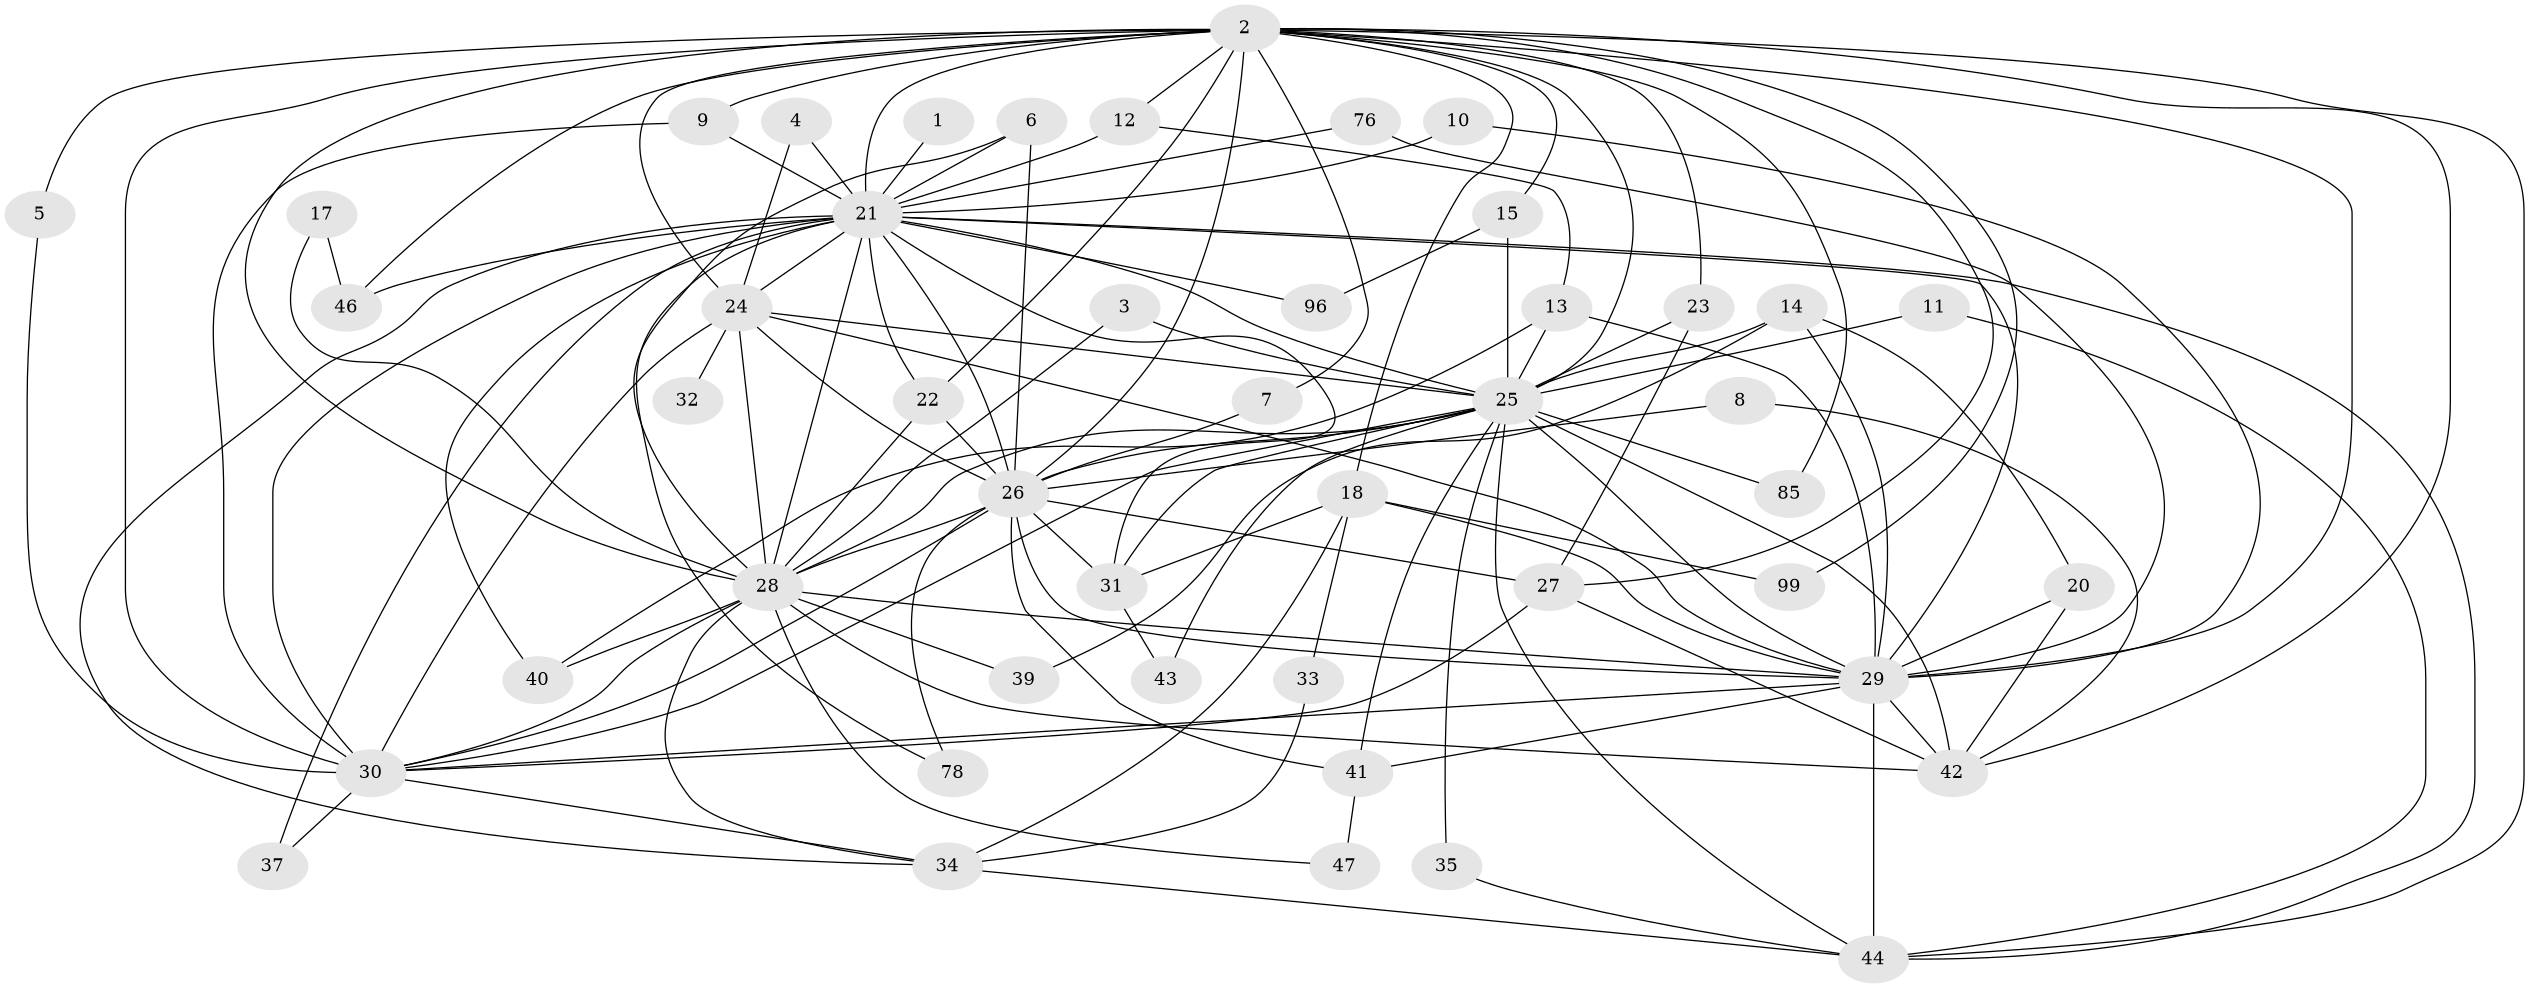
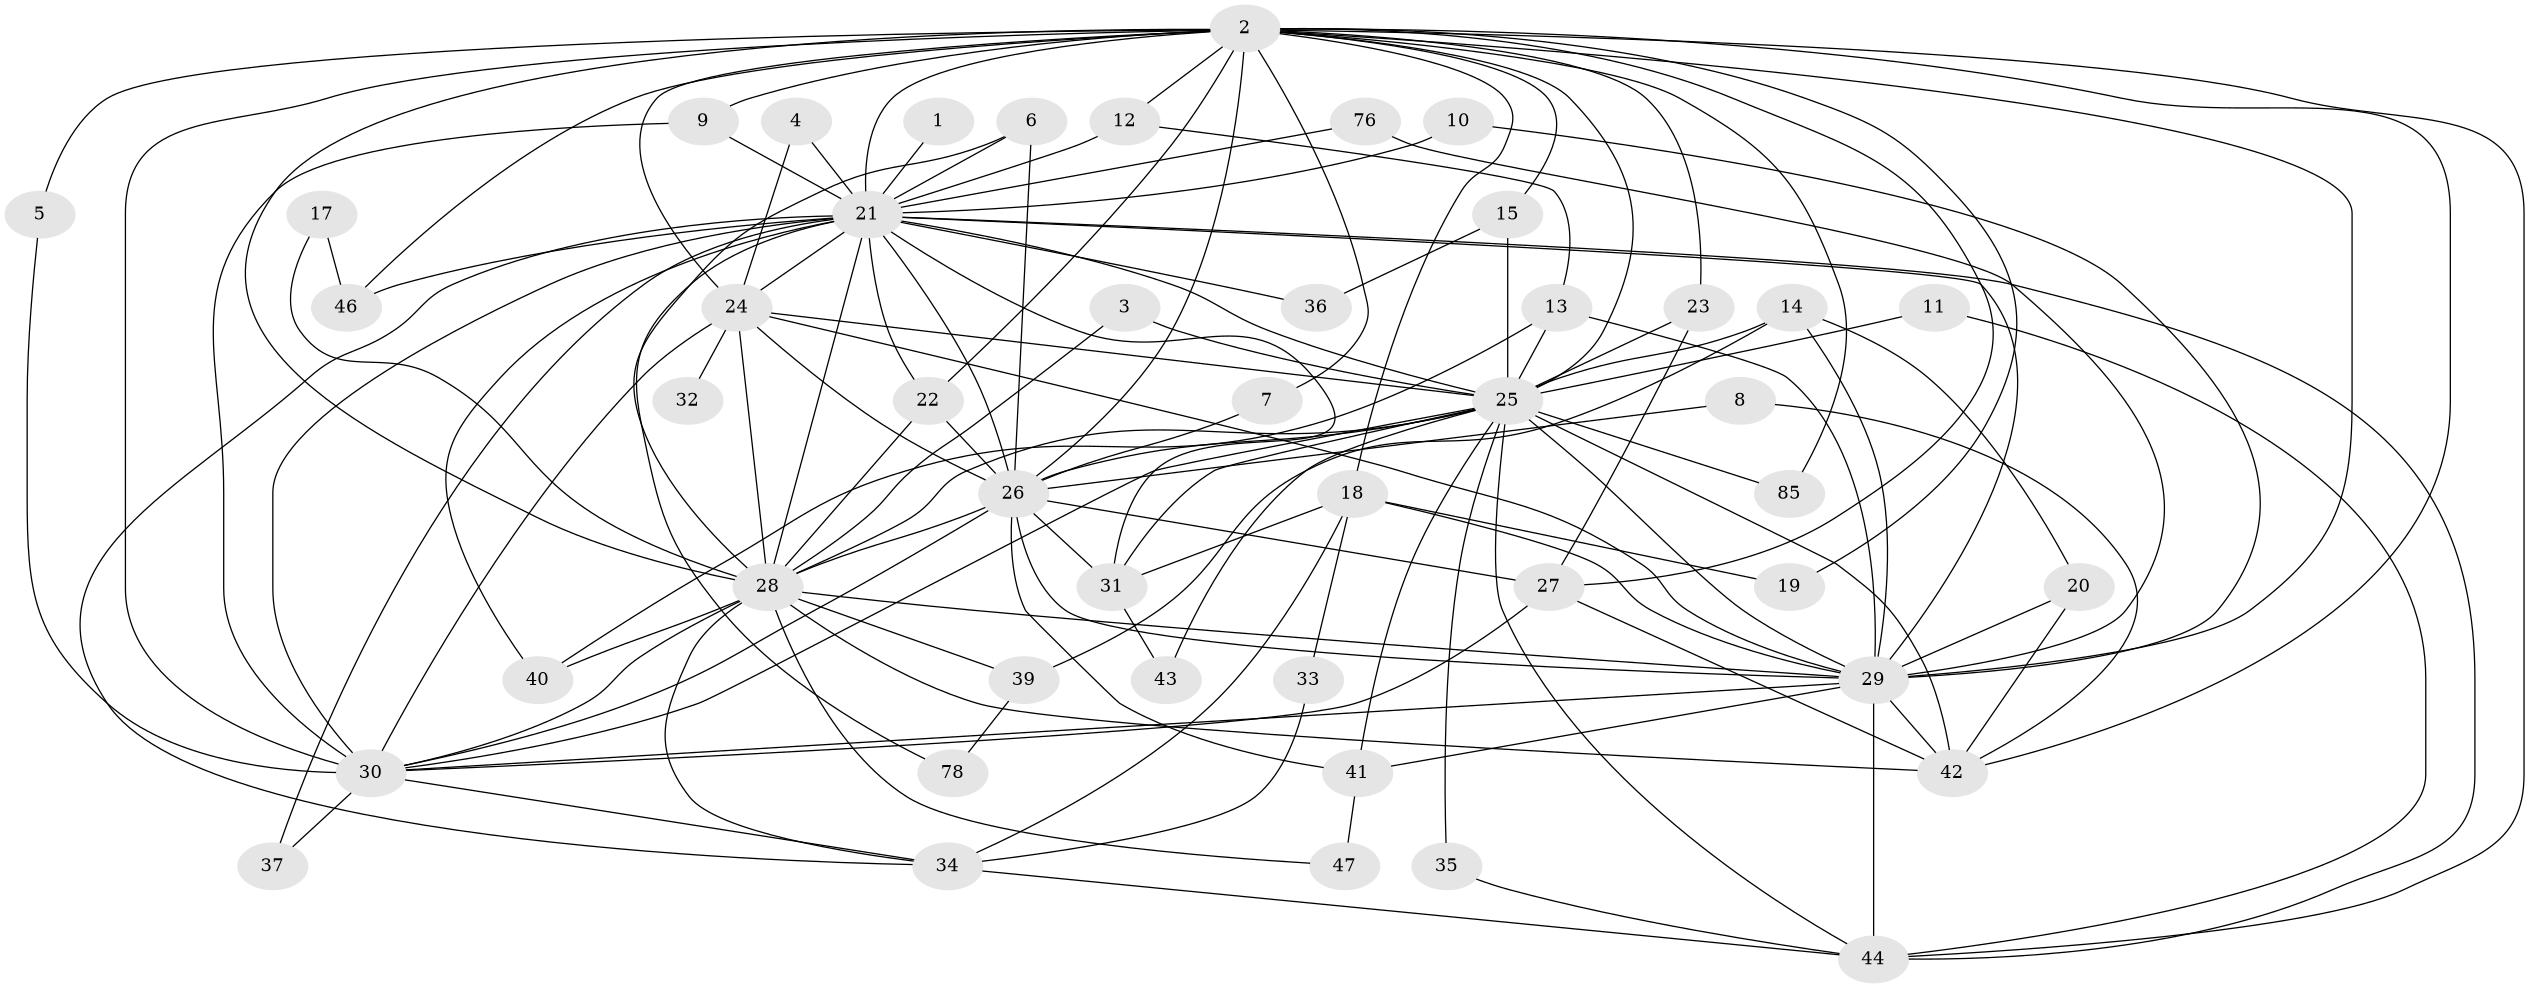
node "96": label "96" -> "36"
node "99": label "99" -> "19"
edge "26" -- "78": now "39" -- "78"
